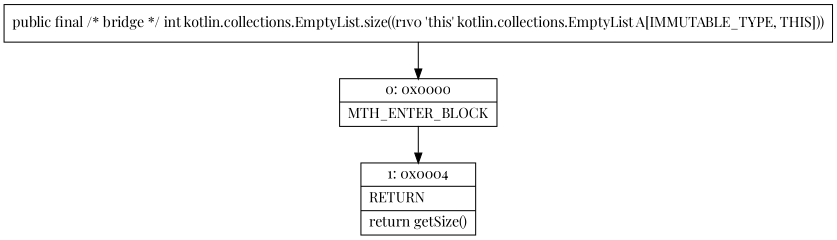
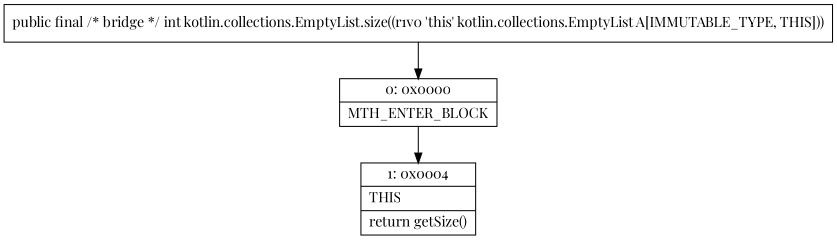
node "1: 0x0004": text "RETURN" -> "THIS"
